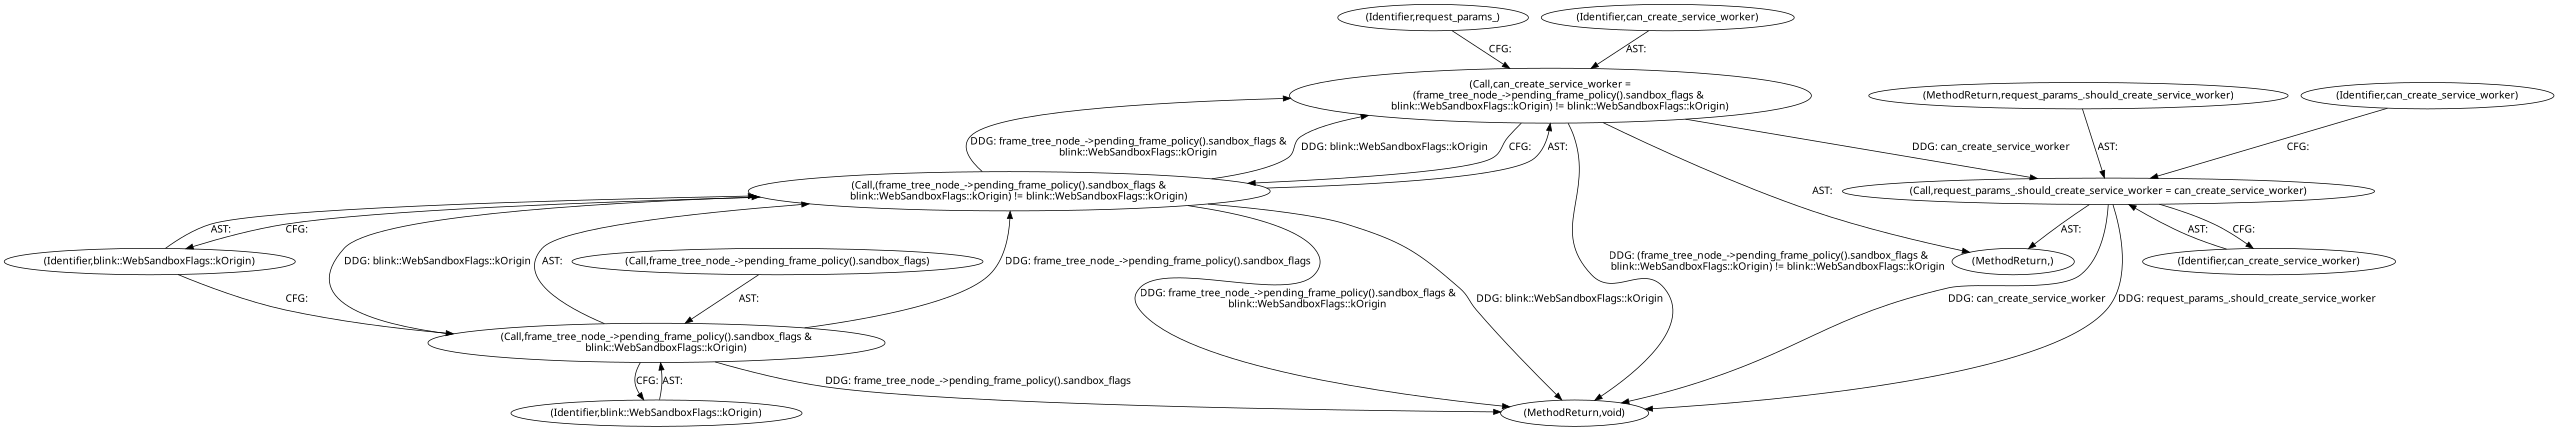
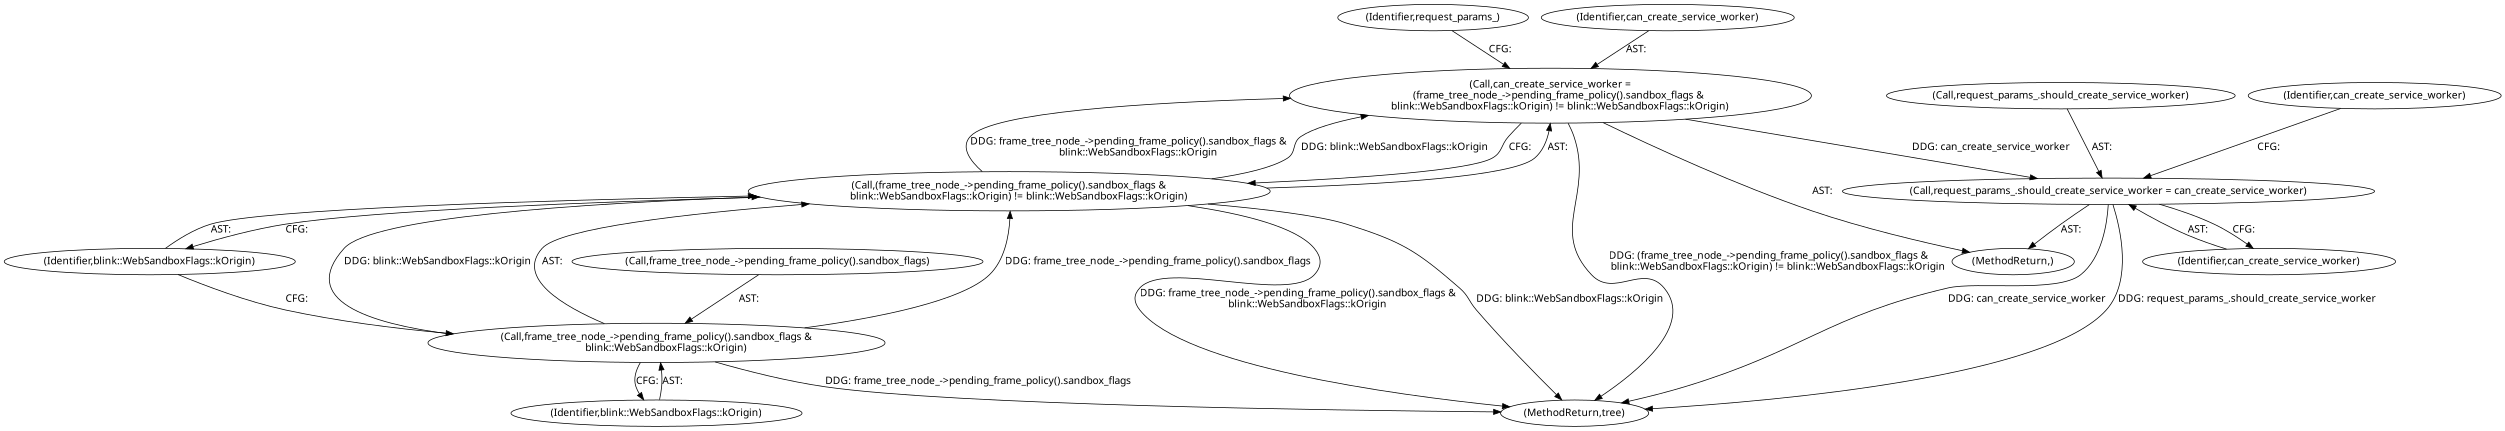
node "(MethodReturn,request_params_.should_create_service_worker)": label "(MethodReturn,request_params_.should_create_service_worker)" -> "(Call,request_params_.should_create_service_worker)"
node "(MethodReturn,void)": label "(MethodReturn,void)" -> "(MethodReturn,tree)"
